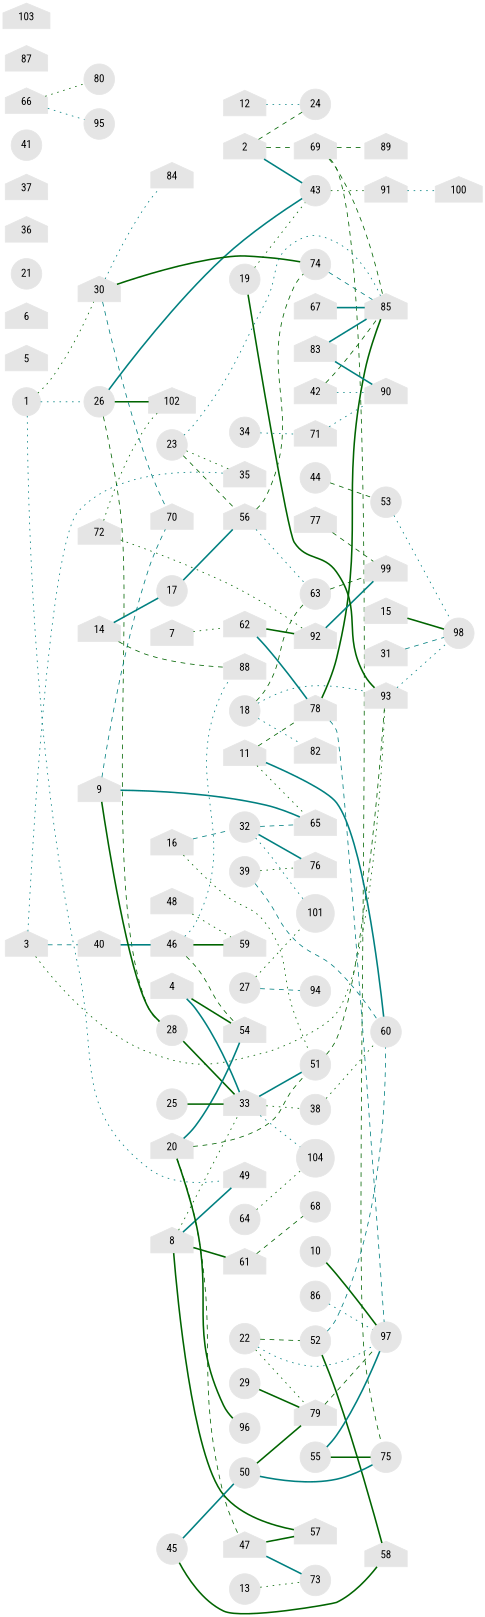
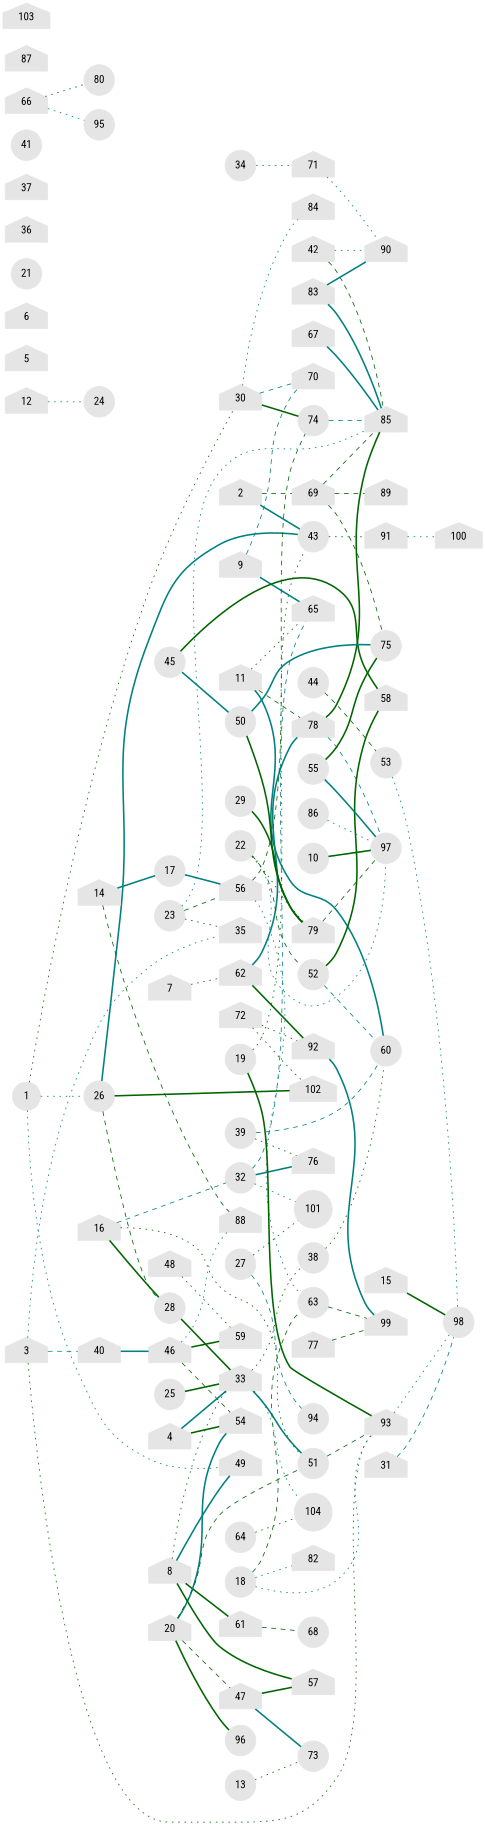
edge "24" -- "2": removed
edge "9" -- "28": now "16" -- "28"
